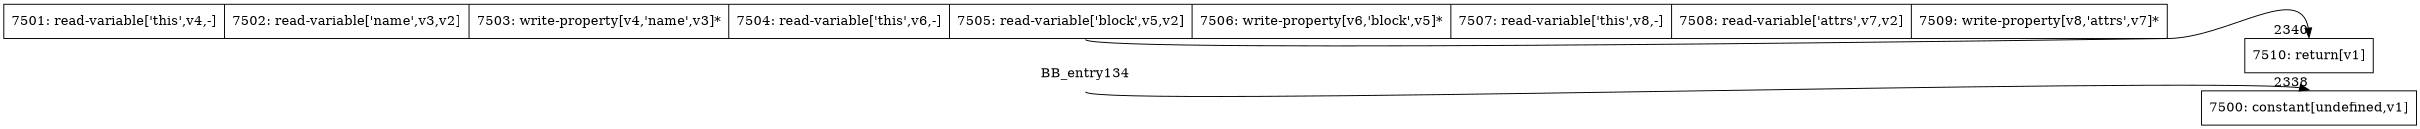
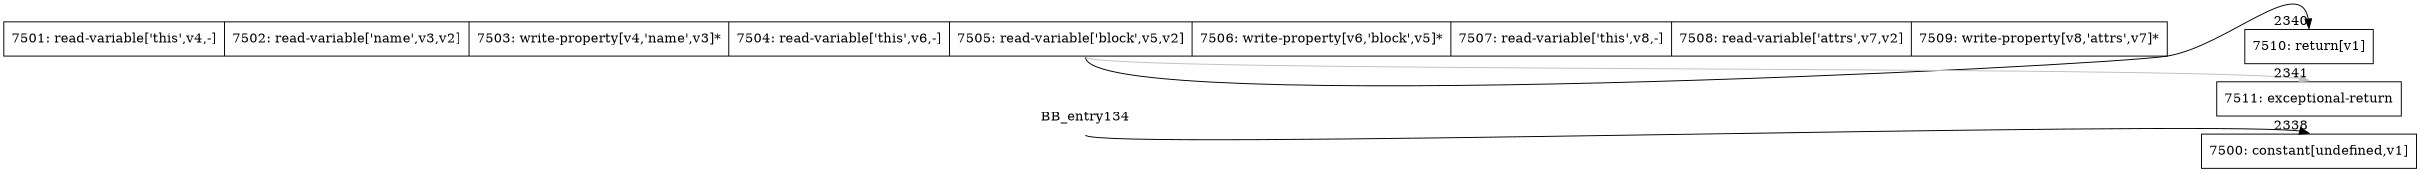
node "7511: exceptional-return": added
